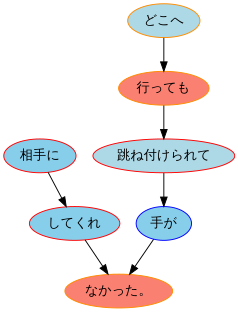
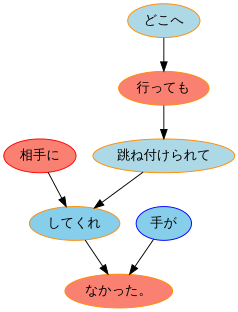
node "相手に": fillcolor skyblue -> salmon
node "跳ね付けられて": color red -> darkorange
edge "跳ね付けられて" -> "手が": now "跳ね付けられて" -> "してくれ"
node "してくれ": color red -> darkorange
